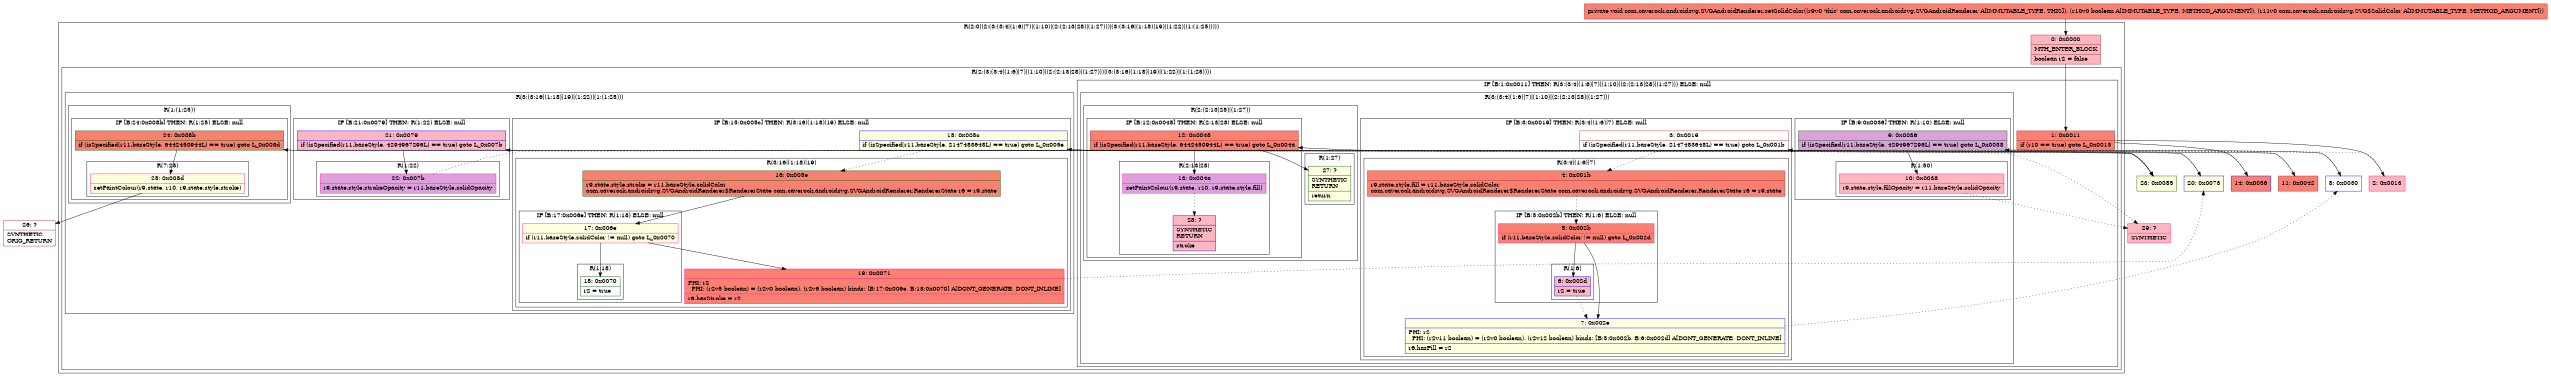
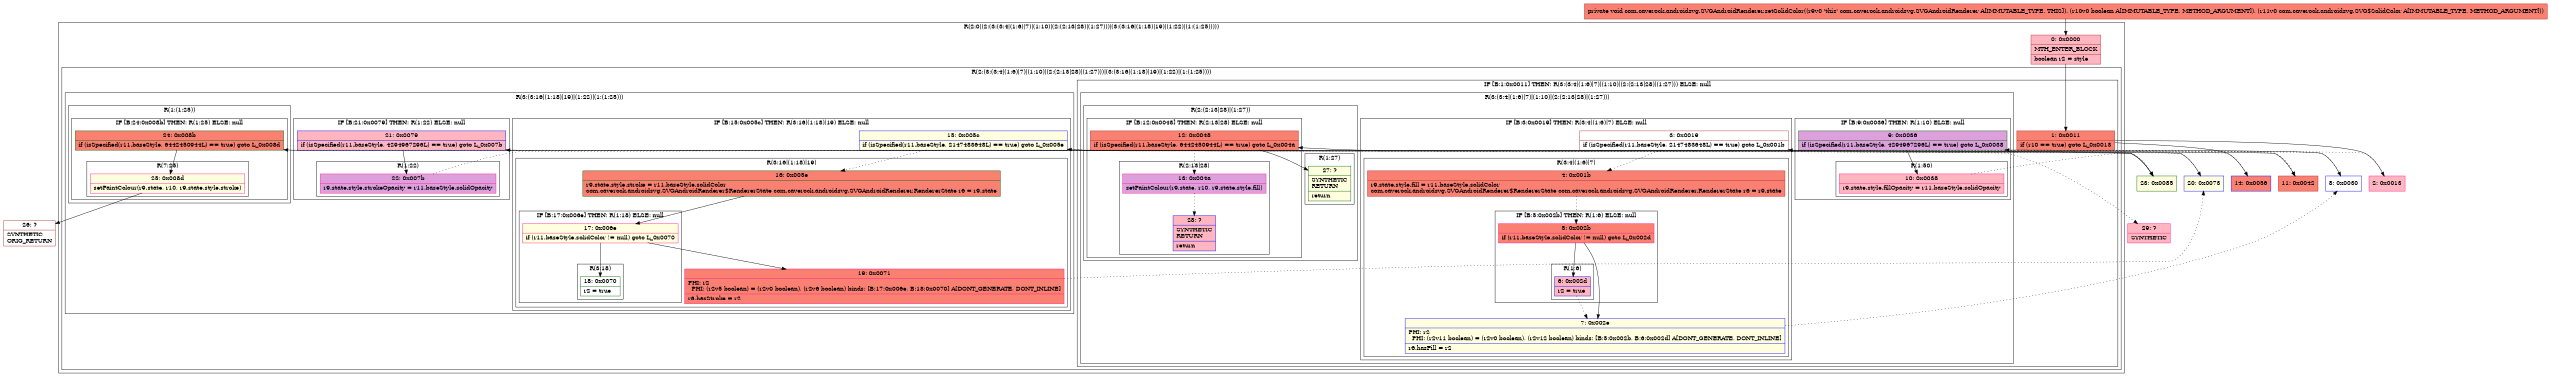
node "0: 0x0000": text "boolean r2 = false" -> "boolean r2 = style"
edge "12: 0x0048" -> "13: 0x004a": style solid -> dotted
edge "10: 0x0038" -> "29: ?": now "10: 0x0038" -> "11: 0x0042"
node "28: ?": text "stroke" -> "return"
cluster "R(1:18)": label "R(1:18)" -> "R(3:18)"
